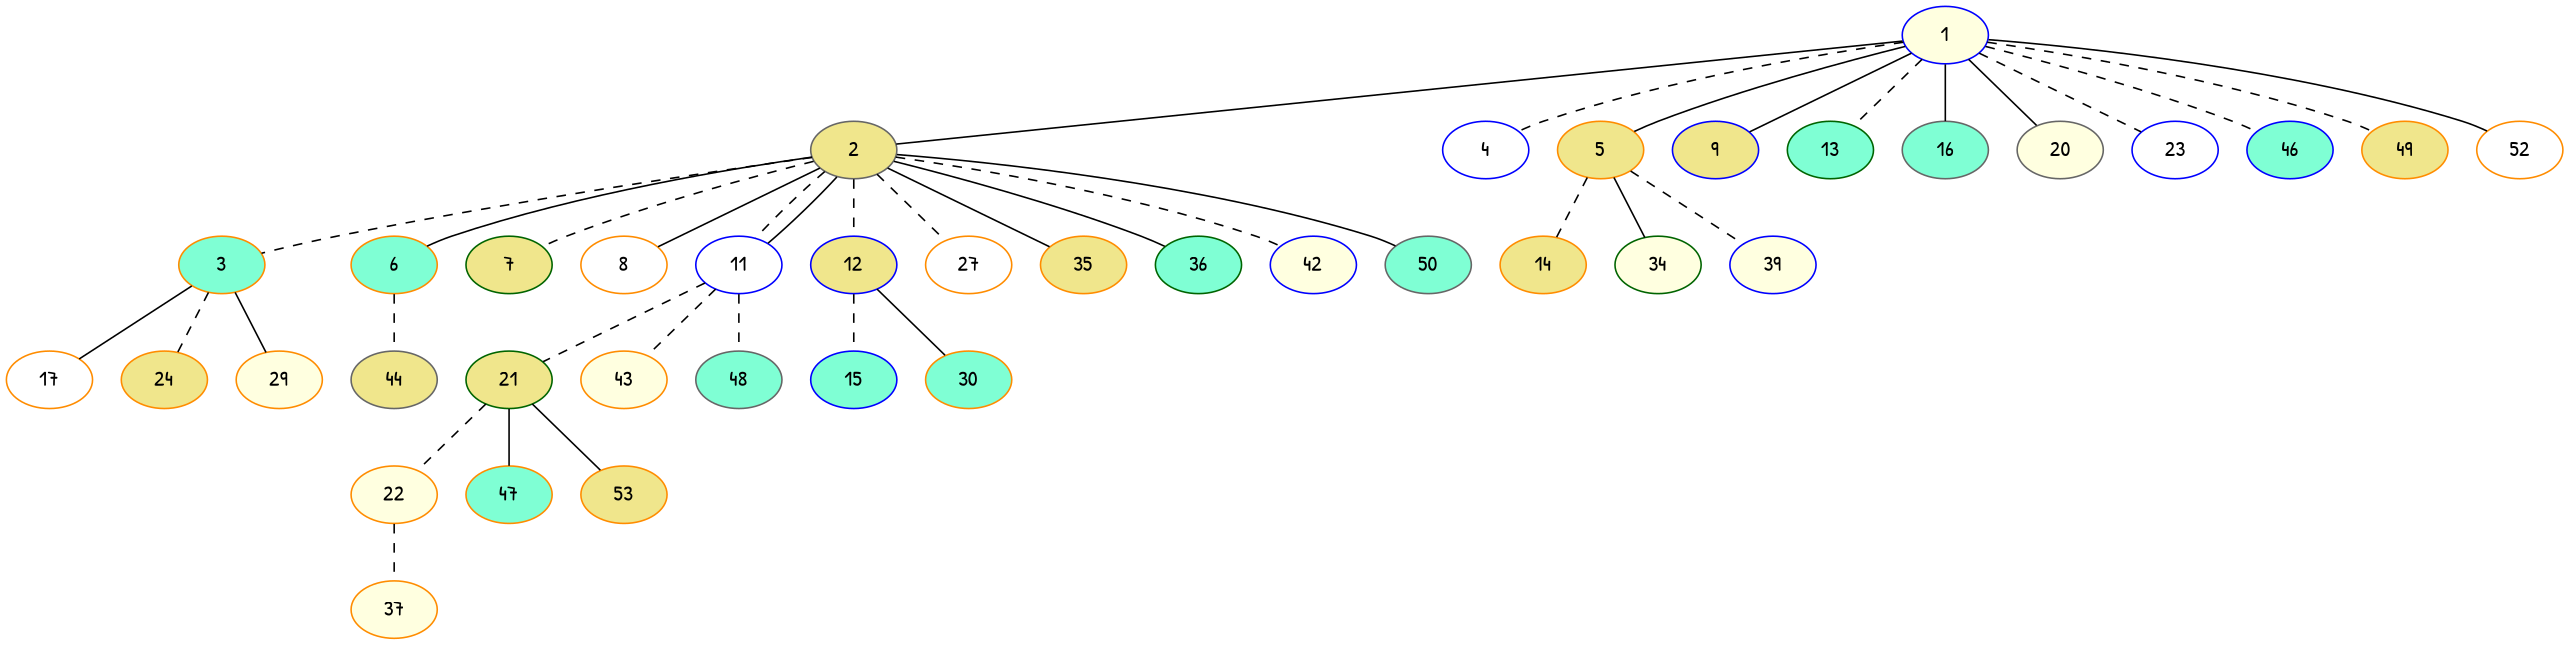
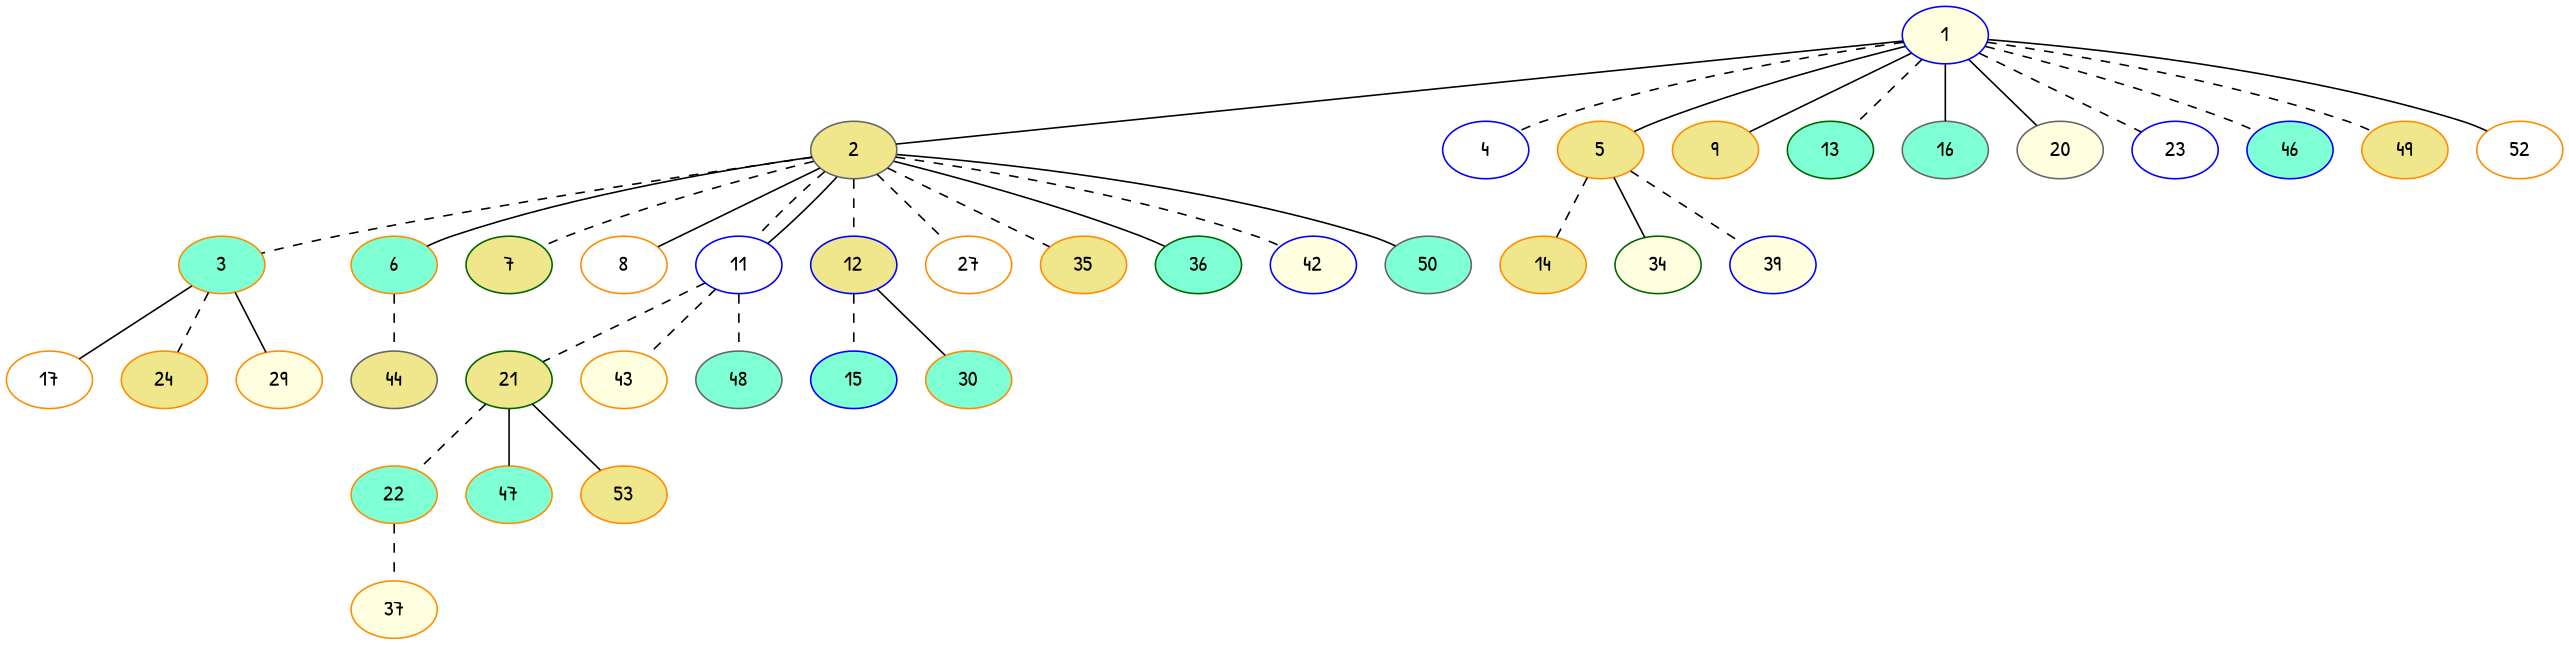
node "9": color blue -> darkorange
edge "2" -- "35": style solid -> dashed
node "22": fillcolor lightyellow -> aquamarine
